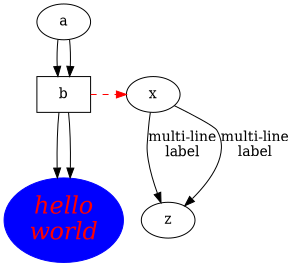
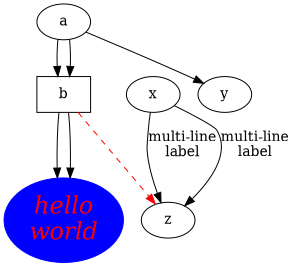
edge "b" -> "x": now "b" -> "z"
node "y": added
